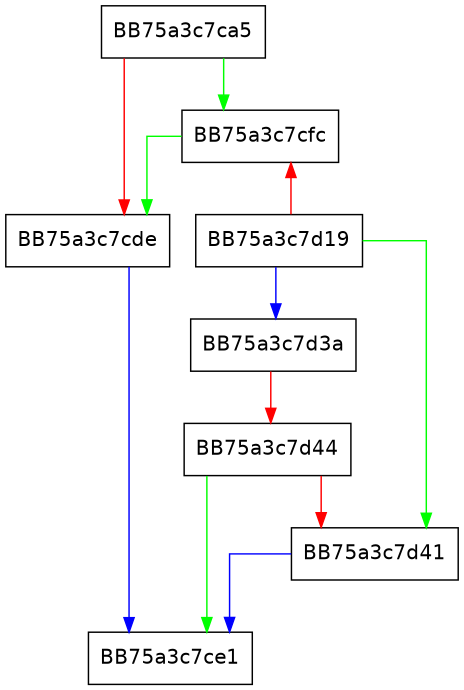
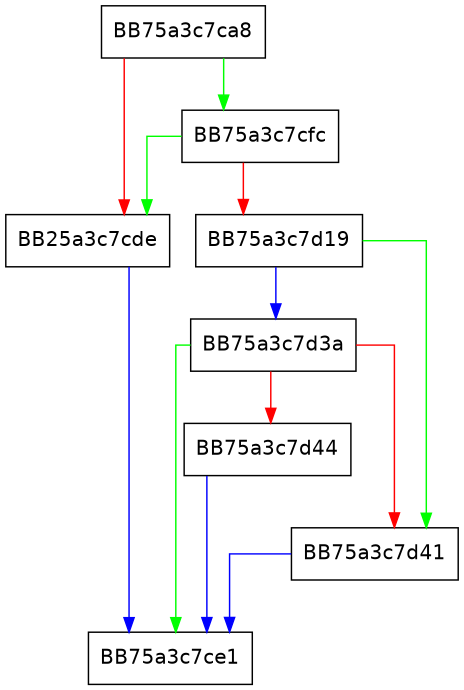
node "BB75a3c7ca5": label "BB75a3c7ca5" -> "BB75a3c7ca8"
edge "BB75a3c7d19" -> "BB75a3c7cfc": reversed
node "BB75a3c7cde": label "BB75a3c7cde" -> "BB25a3c7cde"
edge "BB75a3c7d3a" -> "BB75a3c7ce1": added
edge "BB75a3c7d44" -> "BB75a3c7d41": now "BB75a3c7d3a" -> "BB75a3c7d41"
edge "BB75a3c7d44" -> "BB75a3c7ce1": color green -> blue
